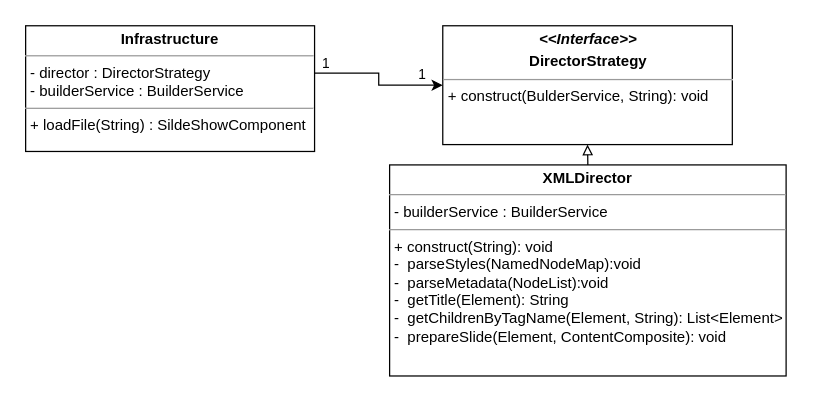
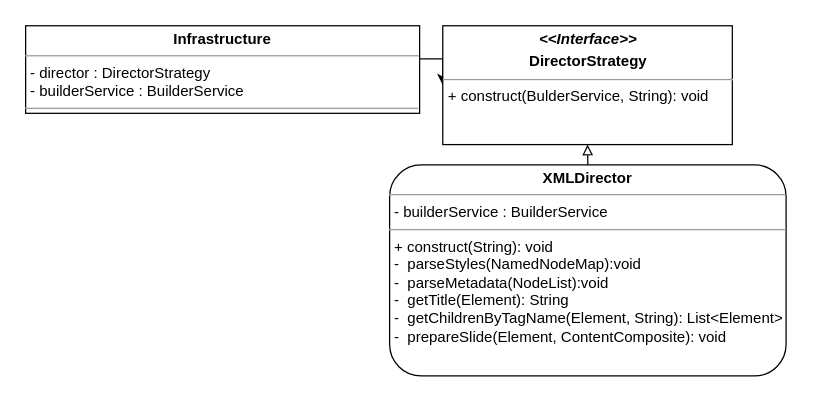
node "Infrastructure - director : DirectorStrategy - builderService : BuilderService + loadFile(String) : SildeShowComponent": size 289x126 -> 394x88
node "XMLDirector - builderService : BuilderService + construct(String): void - parseStyles(NamedNodeMap):void - parseMetadata(NodeList):void - getTitle(Element): String - getChildrenByTagName(Element, String): List<Element> - prepareSlide(Element, ContentComposite): void": shape rectangle -> rounded rectangle
